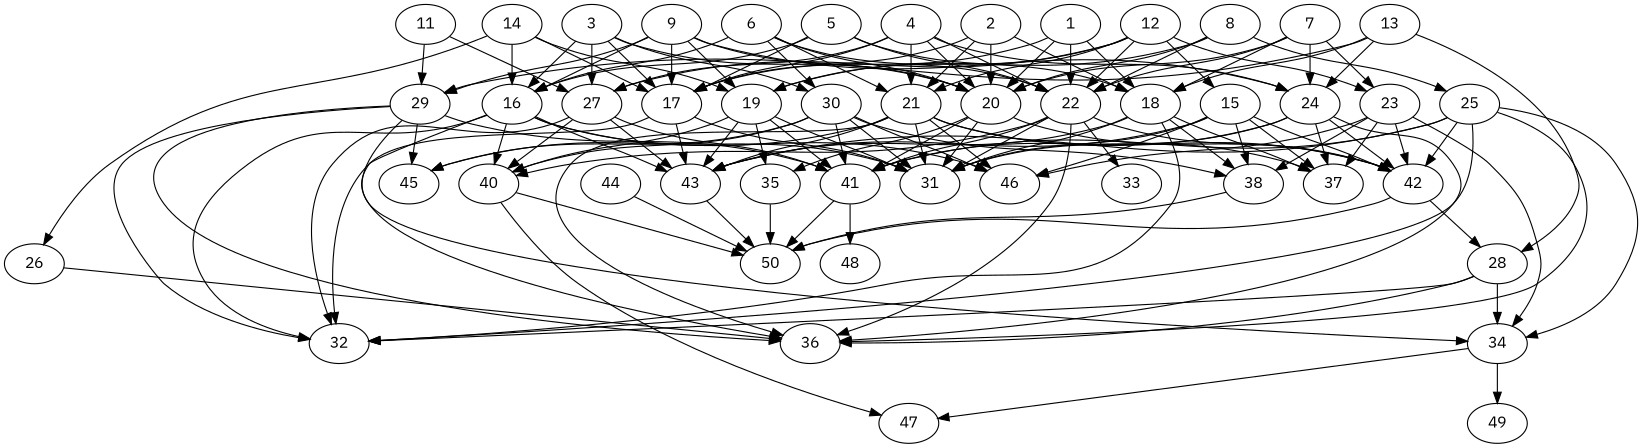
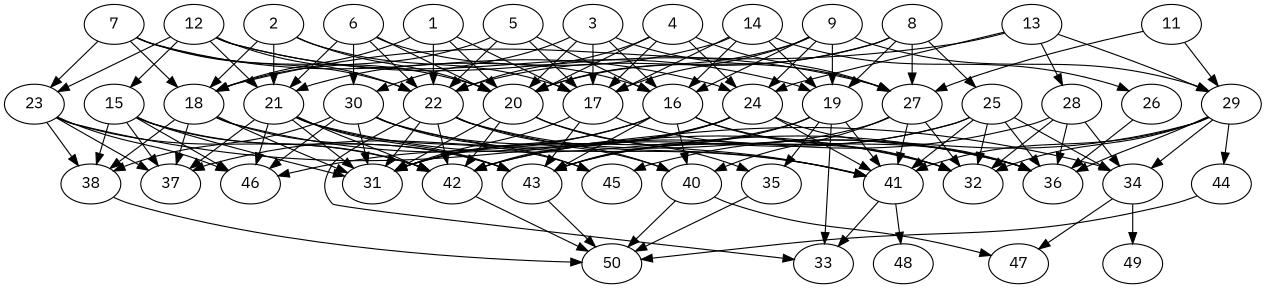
edge "4" -> "21": now "14" -> "21"
edge "8" -> "27": added
edge "29" -> "44": added
edge "19" -> "40": now "19" -> "33"
edge "41" -> "50": now "41" -> "33"
edge "42" -> "28": reversed
